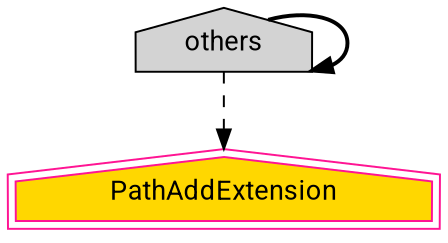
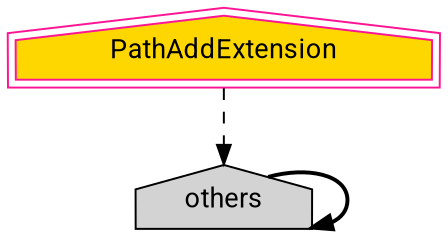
edge "others" -> "PathAddExtension": reversed
